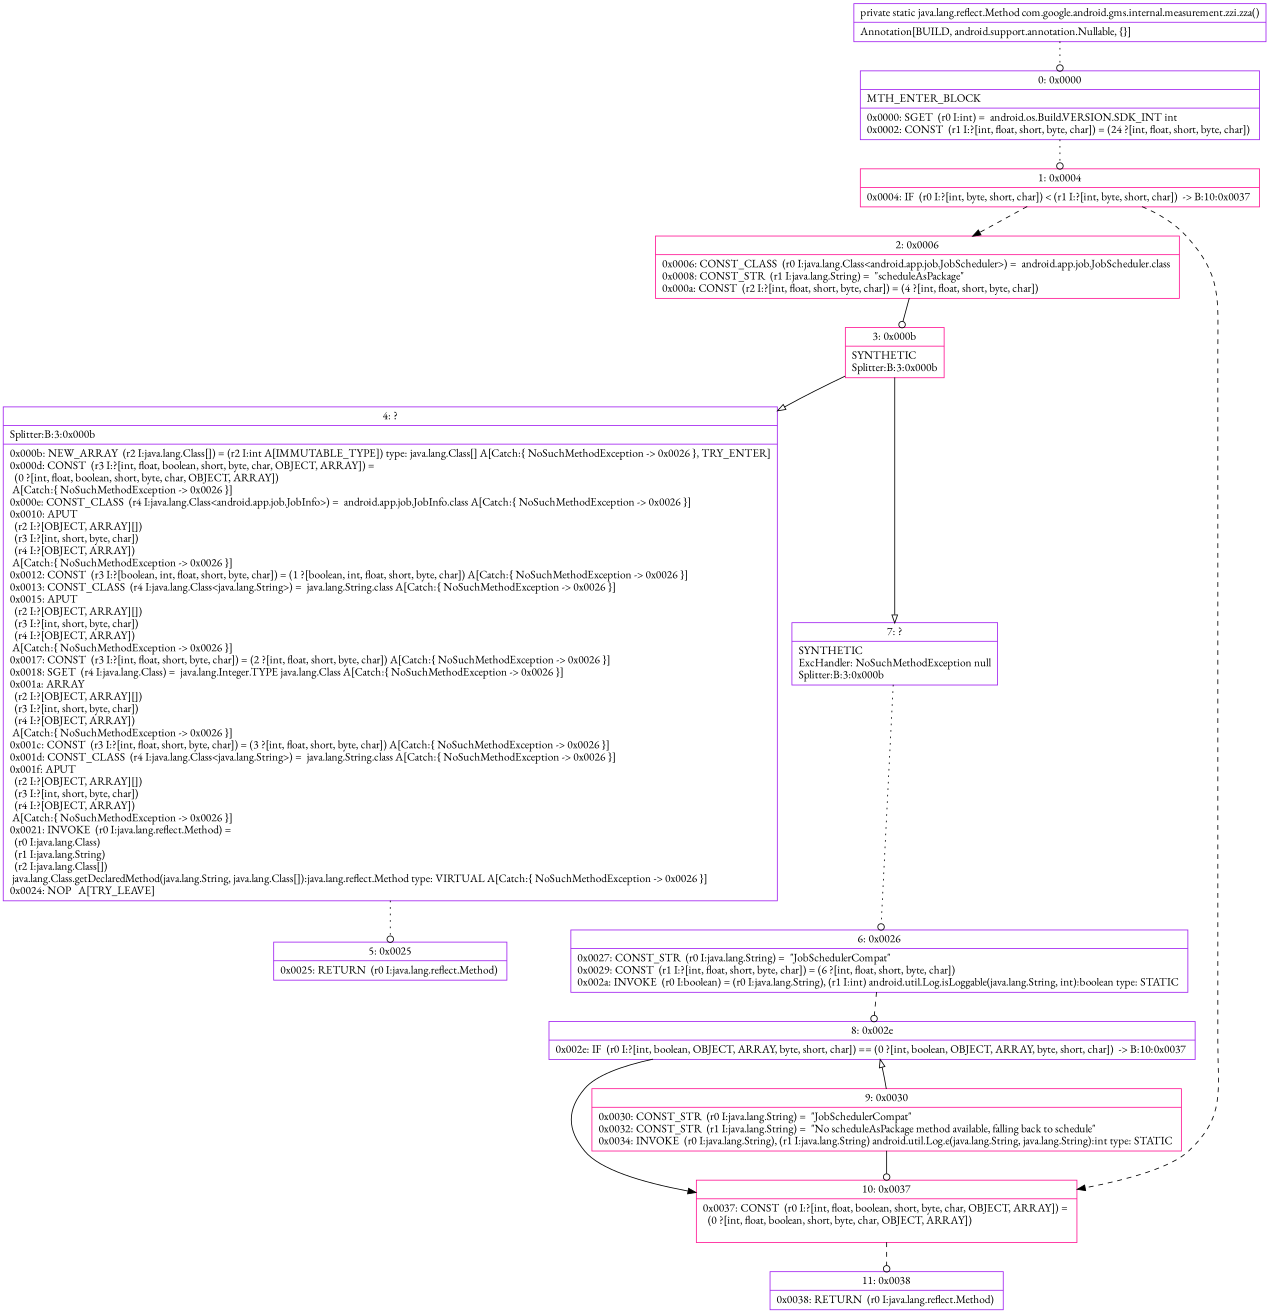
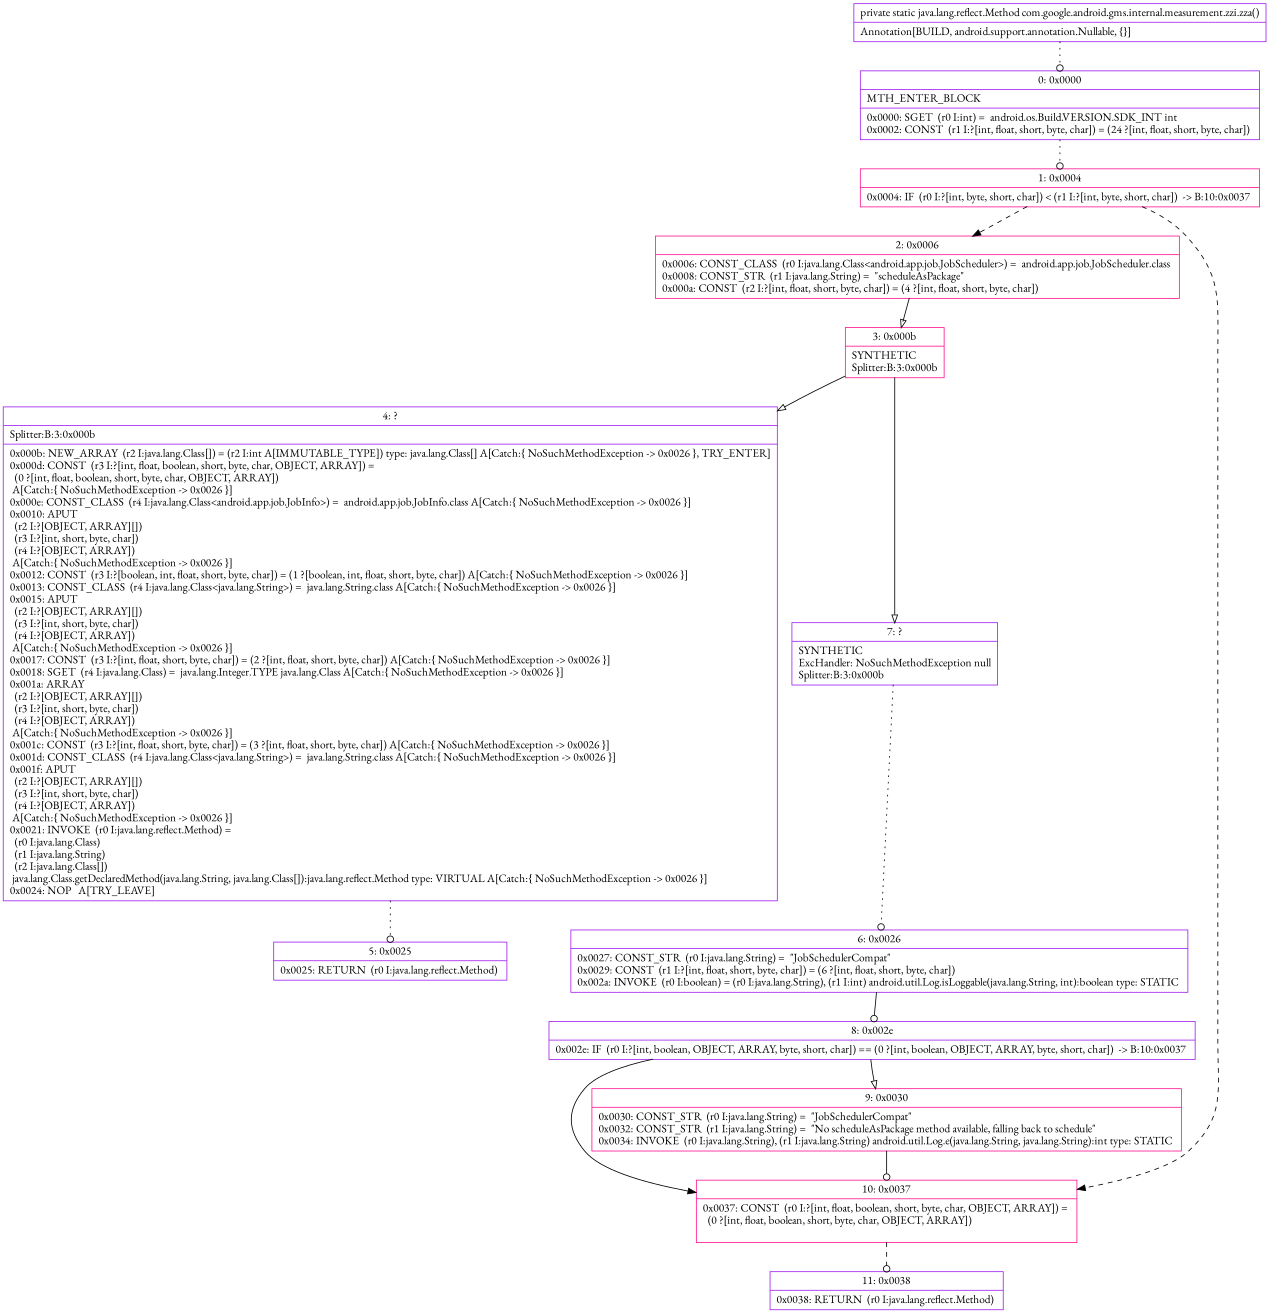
edge "2: 0x0006" -> "3: 0x000b": arrowhead odot -> onormal
edge "6: 0x0026" -> "8: 0x002e": style dashed -> solid
edge "9: 0x0030" -> "8: 0x002e": reversed
